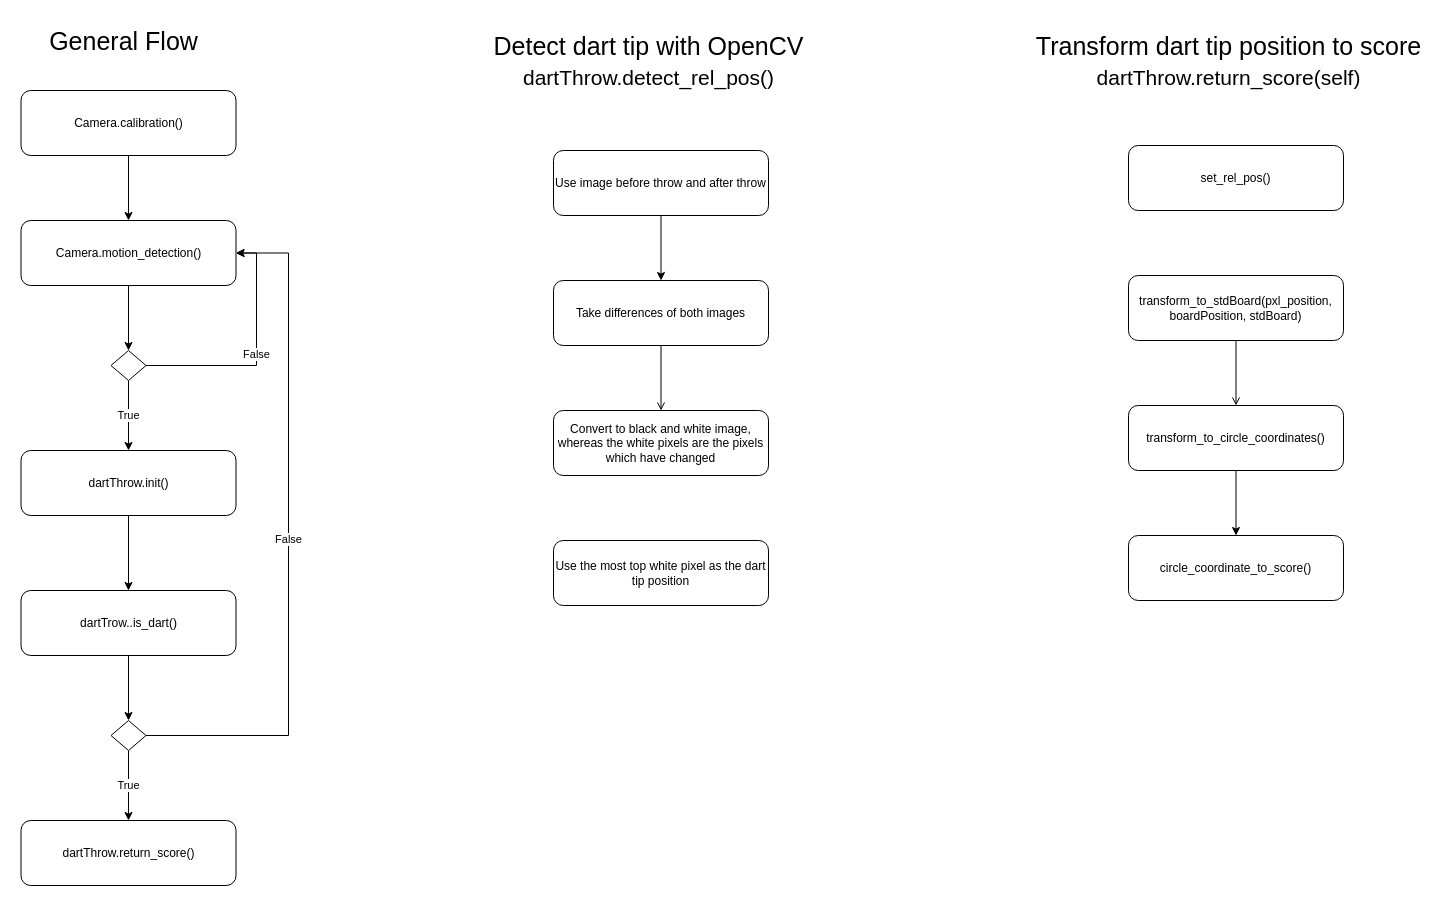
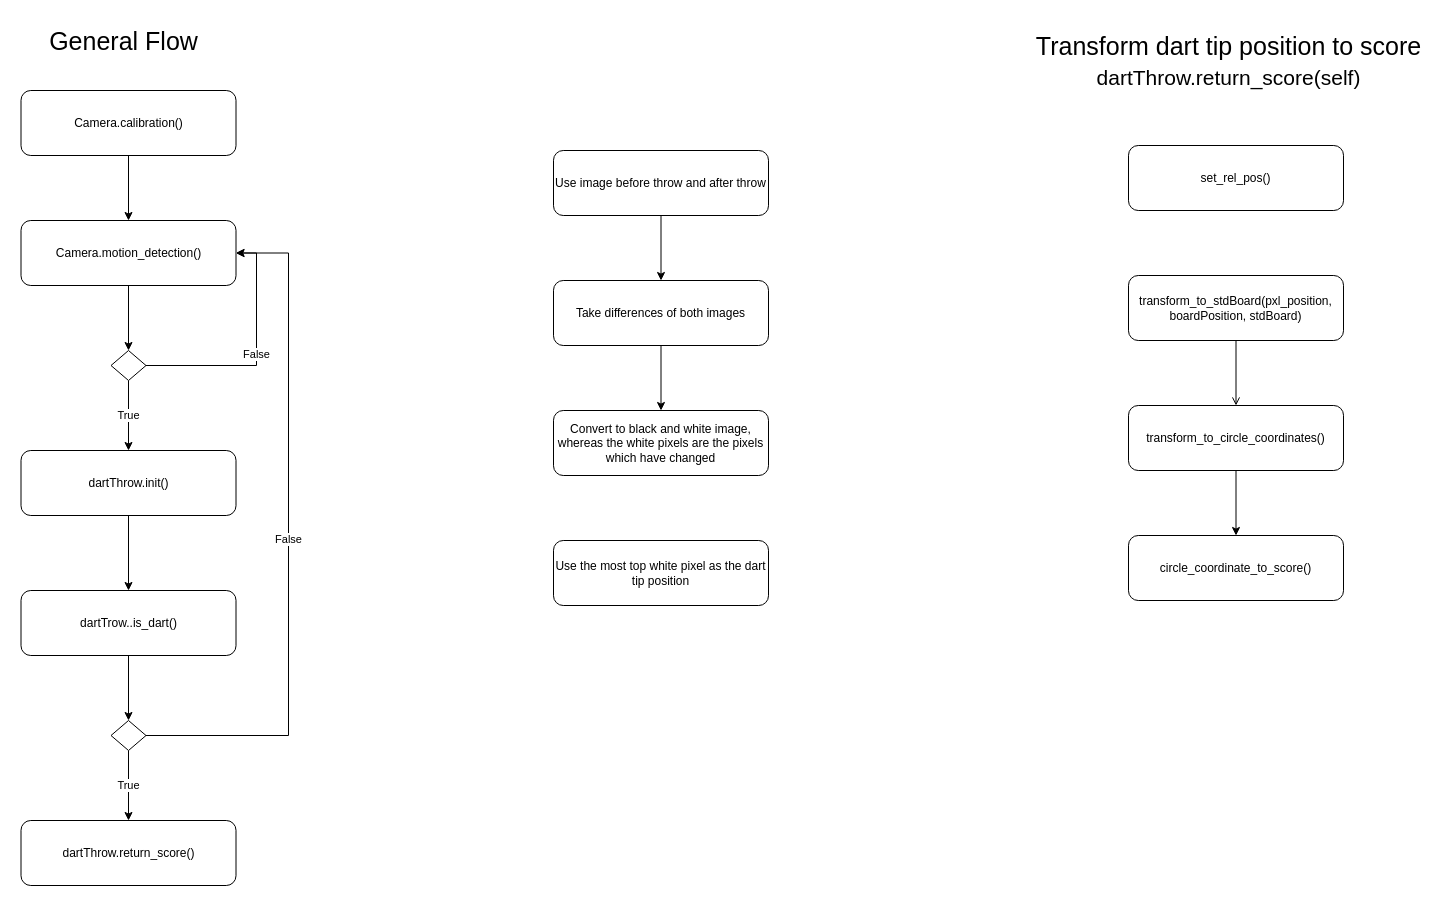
node "Detect dart tip with OpenCV dartThrow.detect_rel_pos()": removed
edge "Take differences of both images" -> "Convert to black and white image, whereas the white pixels are the pixels which have changed": arrowhead open -> classic
